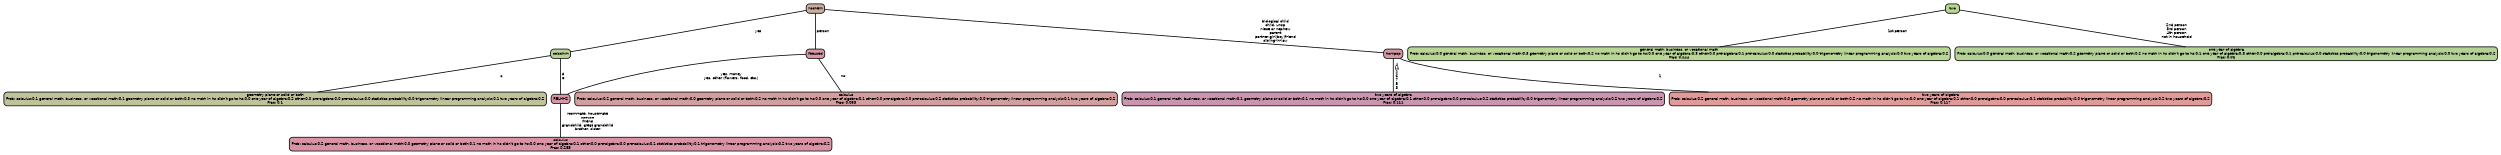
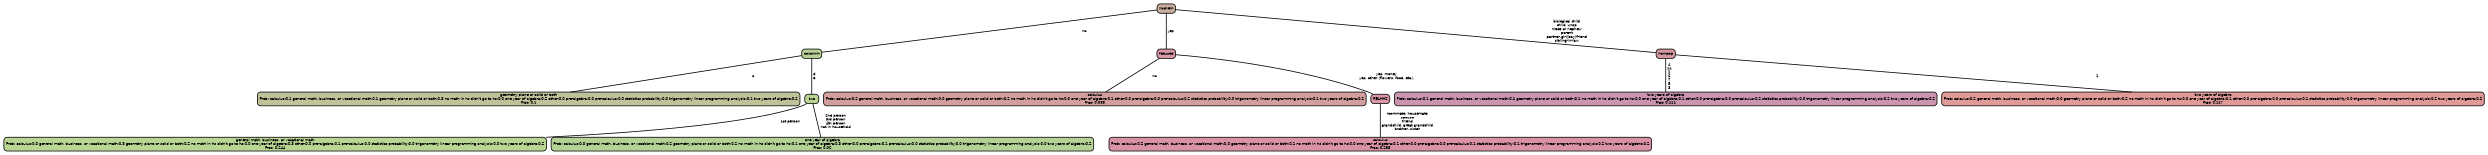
edge "hschem" -- "colscinm": label " yes" -> " no"
edge "hschem" -- "feeused": label " person" -> " yes"
edge "colscinm" -- "RELHH2": now "colscinm" -- "two"
